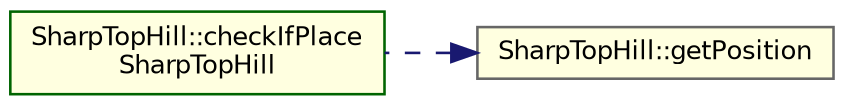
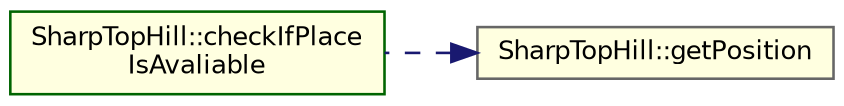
node "SharpTopHill::checkIfPlace SharpTopHill": label "SharpTopHill::checkIfPlace SharpTopHill" -> "SharpTopHill::checkIfPlace IsAvaliable"
